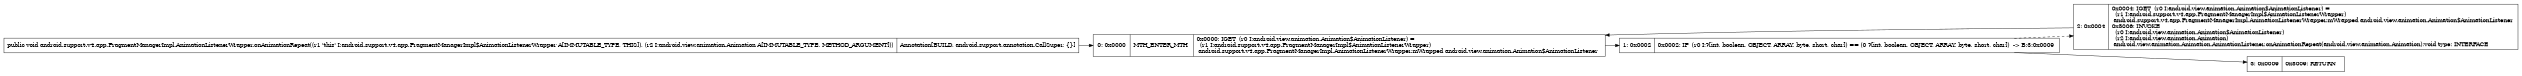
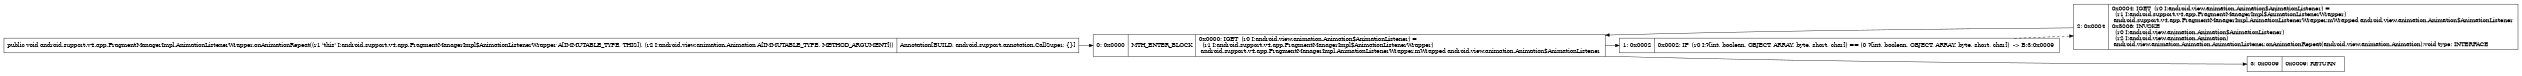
node "0: 0x0000": text "MTH_ENTER_MTH" -> "MTH_ENTER_BLOCK"
edge "1: 0x0002" -> "3: 0x0009": now "0: 0x0000" -> "3: 0x0009"
node "3: 0x0009": text "0x8009: RETURN" -> "0x0009: RETURN"
